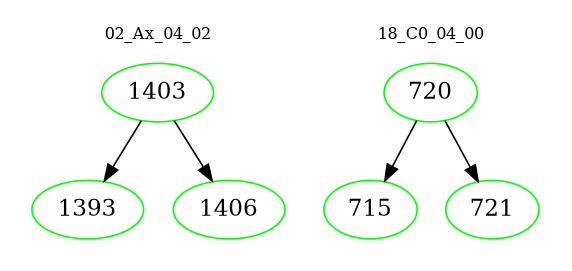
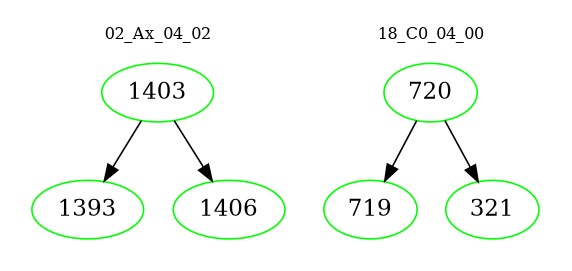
node "715": label "715" -> "719"
node "721": label "721" -> "321"
